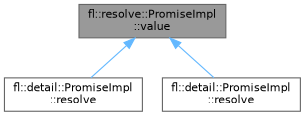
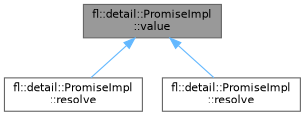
node "fl::resolve::PromiseImpl ::value": label "fl::resolve::PromiseImpl ::value" -> "fl::detail::PromiseImpl ::value"
